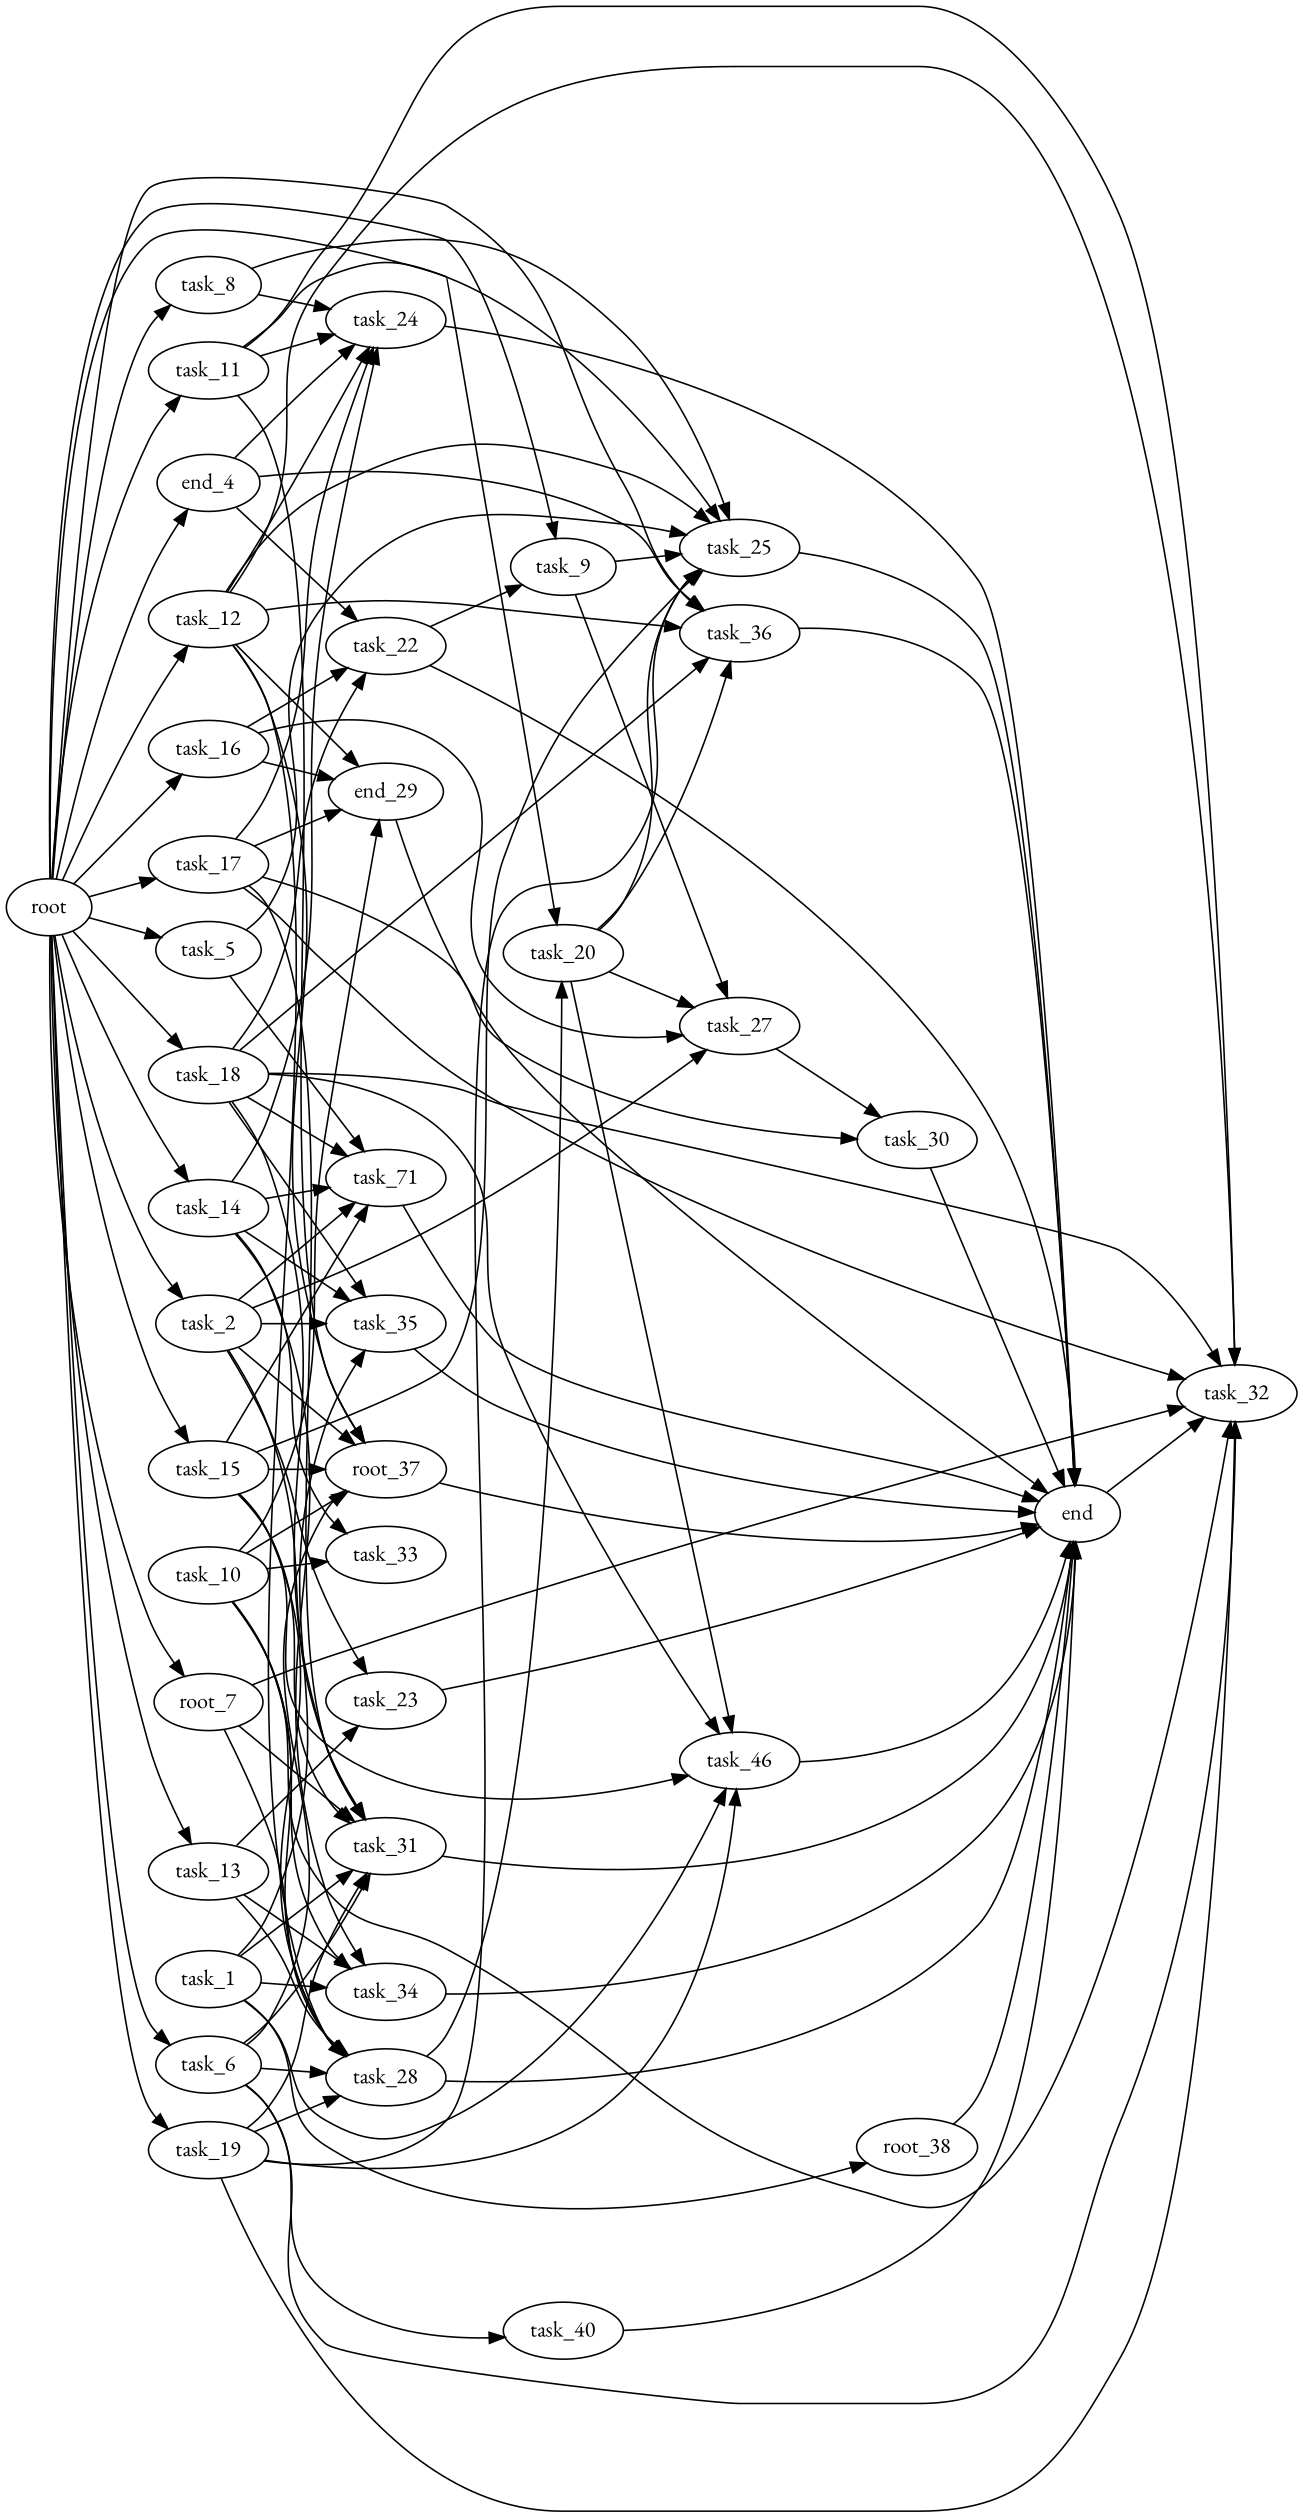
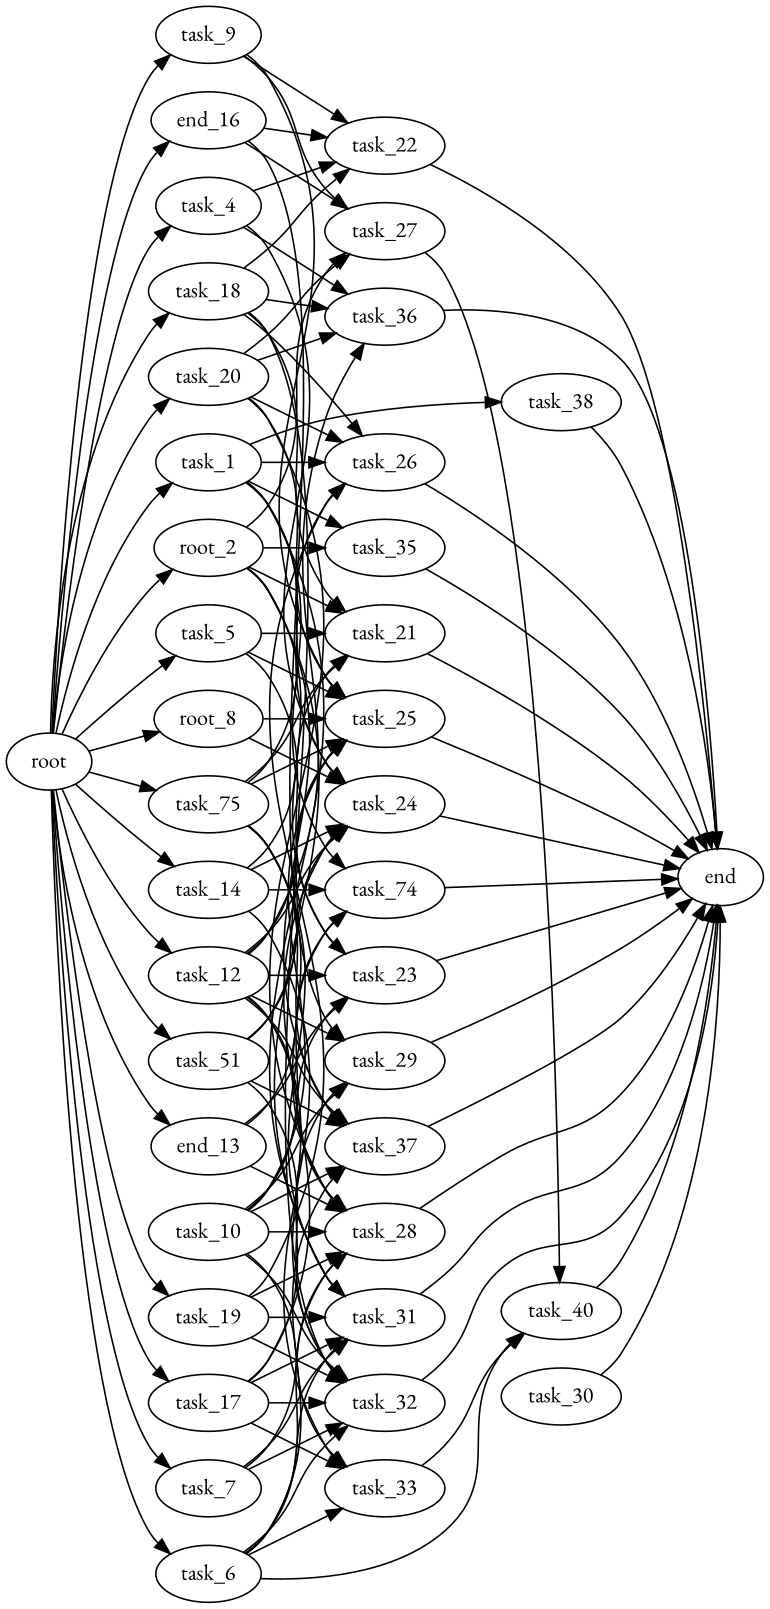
edge "root" -> "task_36": now "root" -> "task_1"
node "task_8": label "task_8" -> "root_8"
node "task_11": label "task_11" -> "task_51"
node "end_4": label "end_4" -> "task_4"
edge "task_22" -> "task_9": reversed
edge "task_1" -> "task_24": added
node "task_16": label "task_16" -> "end_16"
node "end_29": label "end_29" -> "task_29"
edge "task_5" -> "task_23": added
edge "task_12" -> "task_23": added
edge "task_17" -> "task_30": now "task_17" -> "task_33"
edge "task_27" -> "task_30": now "task_27" -> "task_40"
edge "task_10" -> "task_23": added
node "task_71": label "task_71" -> "task_21"
edge "task_18" -> "task_35": removed
edge "task_14" -> "task_35": removed
node "task_2": label "task_2" -> "root_2"
edge "task_33" -> "task_40": added
edge "task_19" -> "task_25": now "task_10" -> "task_25"
edge "task_18" -> "task_31": removed
edge "end" -> "task_32": reversed
node "task_15": label "task_15" -> "task_75"
node "root_37": label "root_37" -> "task_37"
edge "task_6" -> "task_33": added
edge "task_28" -> "task_20": reversed
node "root_7": label "root_7" -> "task_7"
node "task_46": label "task_46" -> "task_26"
node "task_13": label "task_13" -> "end_13"
node "task_34": label "task_34" -> "task_74"
node "root_38": label "root_38" -> "task_38"
